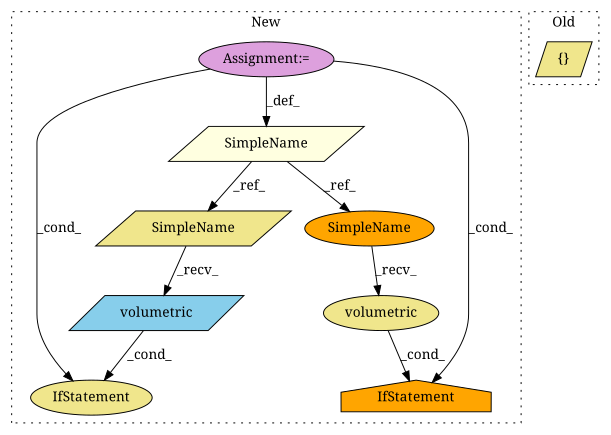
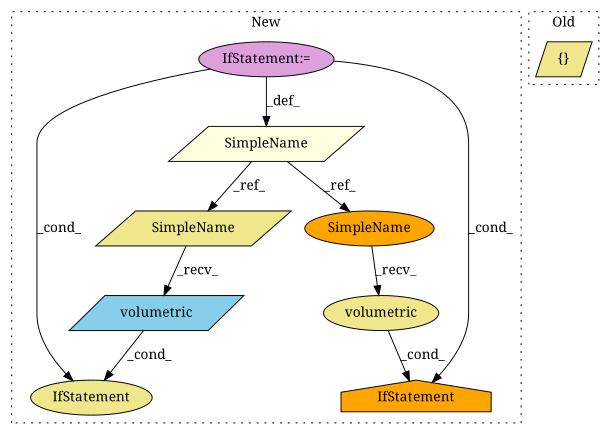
node "Assignment:=": label "Assignment:=" -> "IfStatement:="
